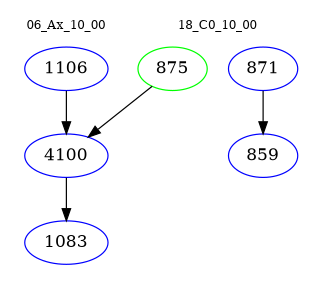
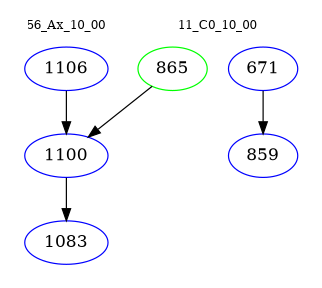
cluster "06_Ax_10_00": label "06_Ax_10_00" -> "56_Ax_10_00"
cluster "18_C0_10_00": label "18_C0_10_00" -> "11_C0_10_00"
node "875": label "875" -> "865"
node "871": label "871" -> "671"
node "4100": label "4100" -> "1100"
